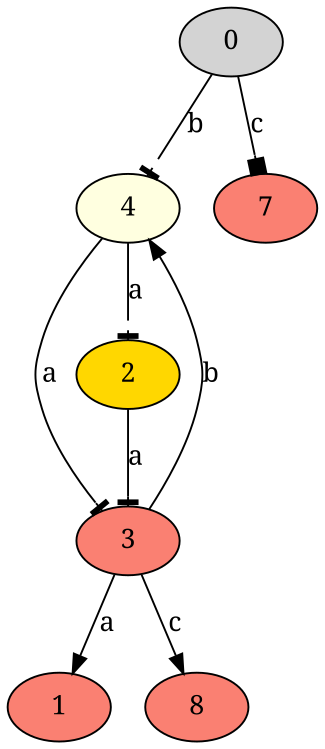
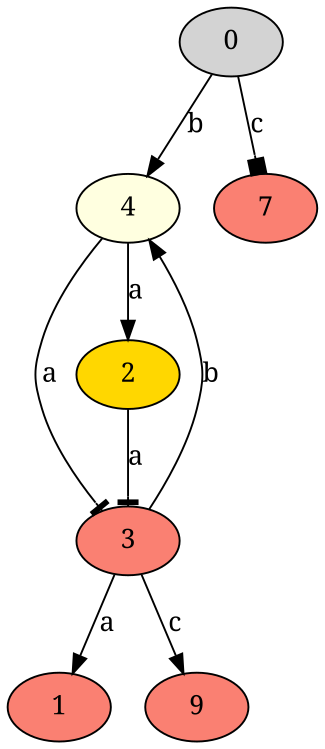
edge "0" -> "4": arrowhead tee -> normal
edge "4" -> "2": arrowhead tee -> normal
node "8": label "8" -> "9"
